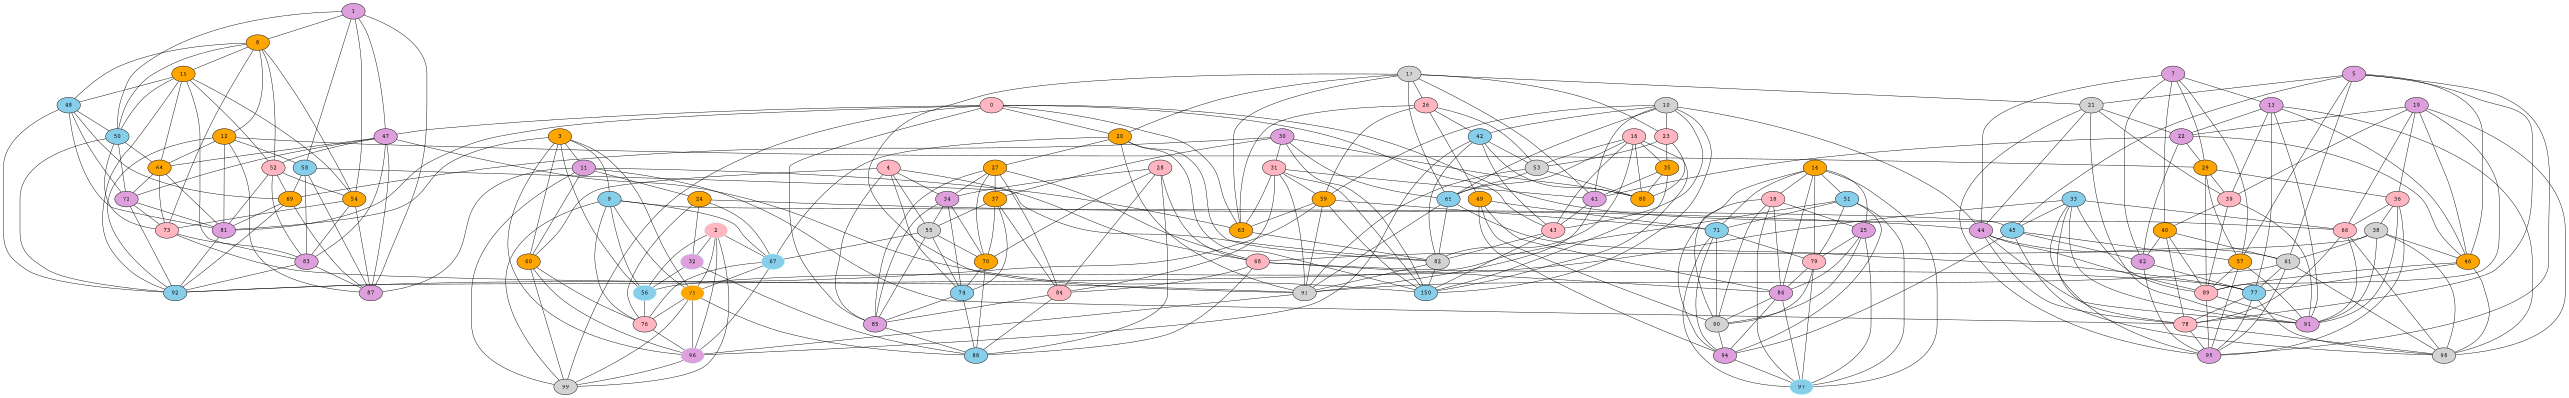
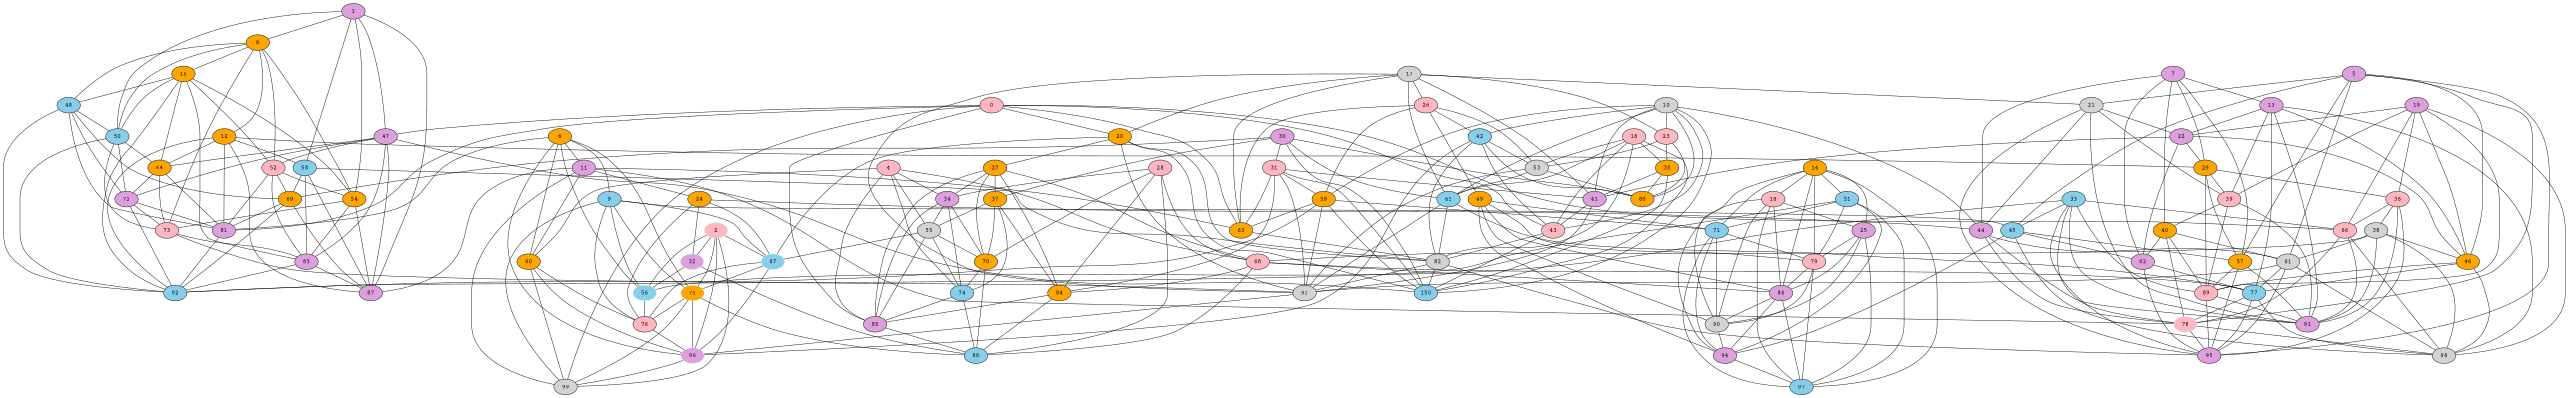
node "3": label "3" -> "6"
edge "16" -- "80": now "10" -- "80"
edge "49" -- "79": added
edge "44" -- "89": removed
node "84": fillcolor lightpink -> orange
node "78": color black -> #ccffff
edge "82" -- "95": added
node "97": color #ccffff -> black
